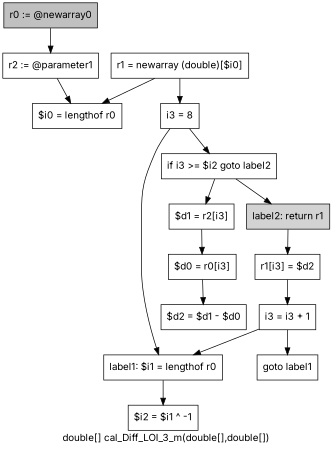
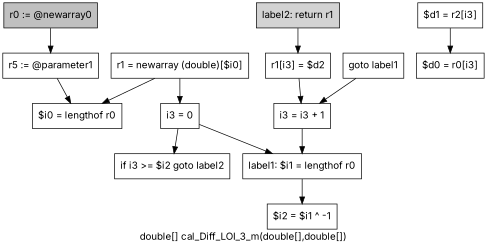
node "r2 := @parameter1": label "r2 := @parameter1" -> "r5 := @parameter1"
node "i3 = 8": label "i3 = 8" -> "i3 = 0"
edge "if i3 >= $i2 goto label2" -> "$d1 = r2[i3]": removed
edge "if i3 >= $i2 goto label2" -> "label2: return r1": removed
node "$d2 = $d1 - $d0": removed
edge "i3 = i3 + 1" -> "goto label1": reversed
